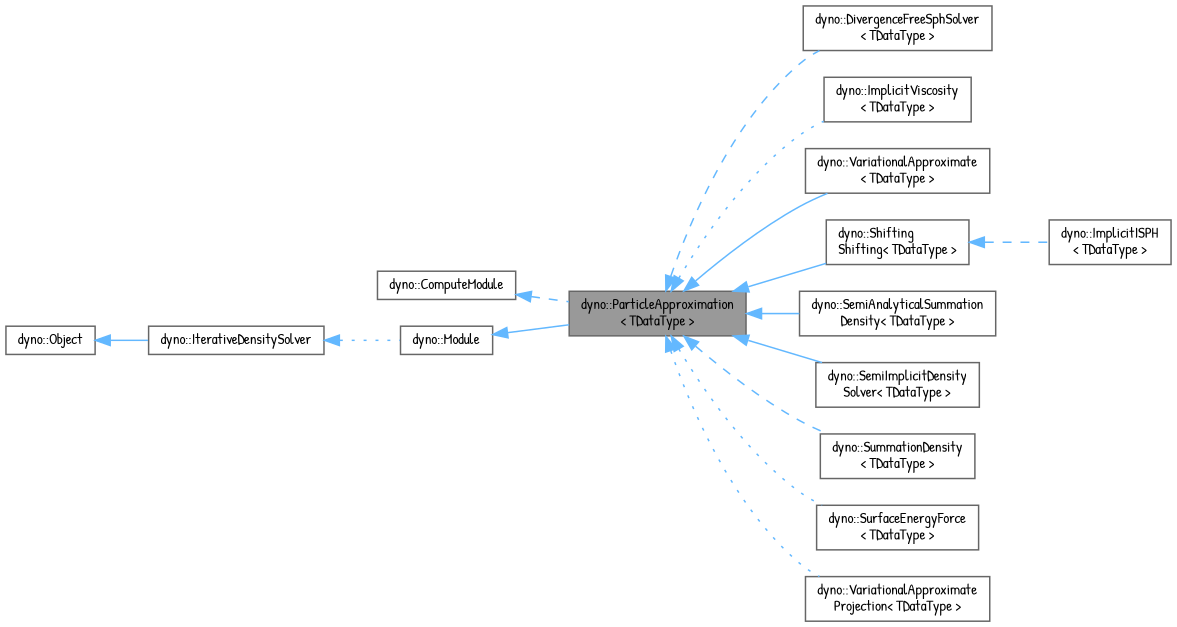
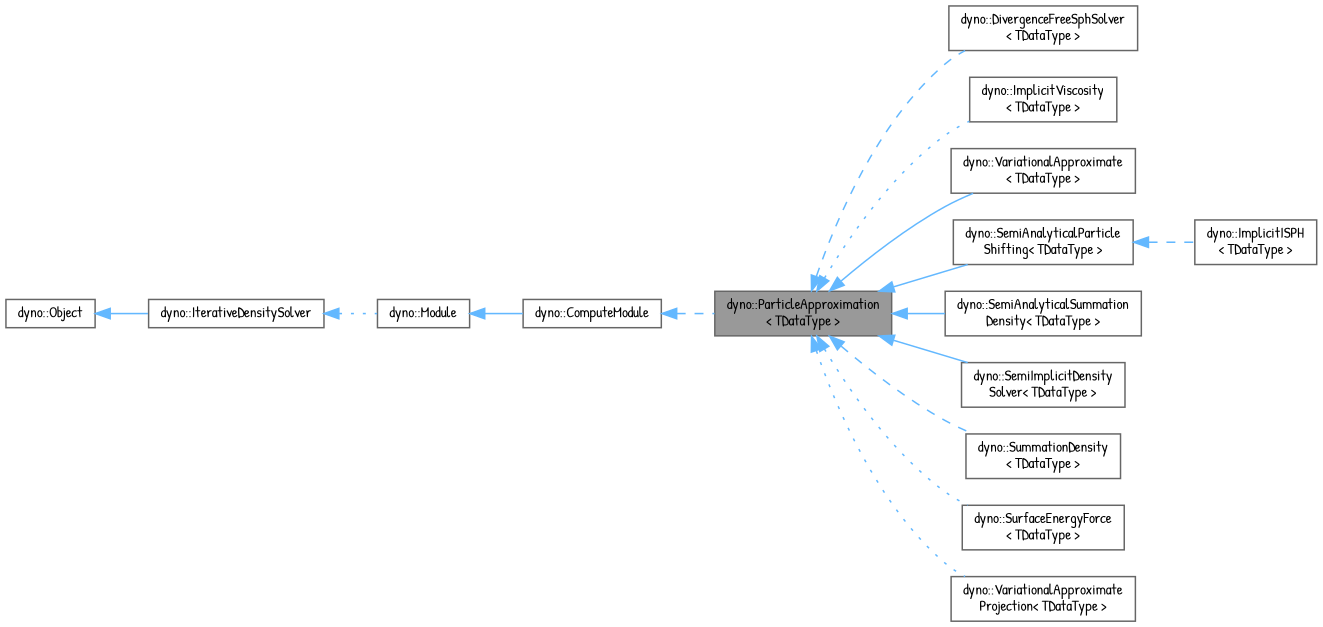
node "dyno::Shifting Shifting< TDataType >": label "dyno::Shifting Shifting< TDataType >" -> "dyno::SemiAnalyticalParticle Shifting< TDataType >"
edge "dyno::ParticleApproximation < TDataType >" -> "dyno::Module": now "dyno::ComputeModule" -> "dyno::Module"
